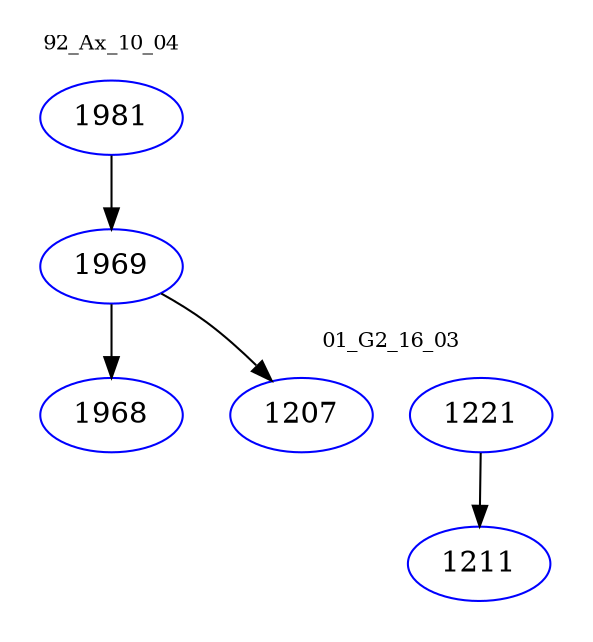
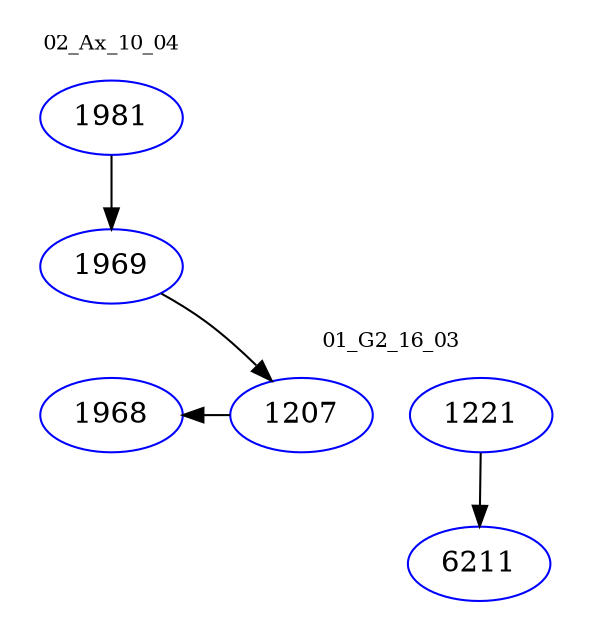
cluster "92_Ax_10_04": label "92_Ax_10_04" -> "02_Ax_10_04"
edge "1969" -> "1968": now "1207" -> "1968"
node "1211": label "1211" -> "6211"
